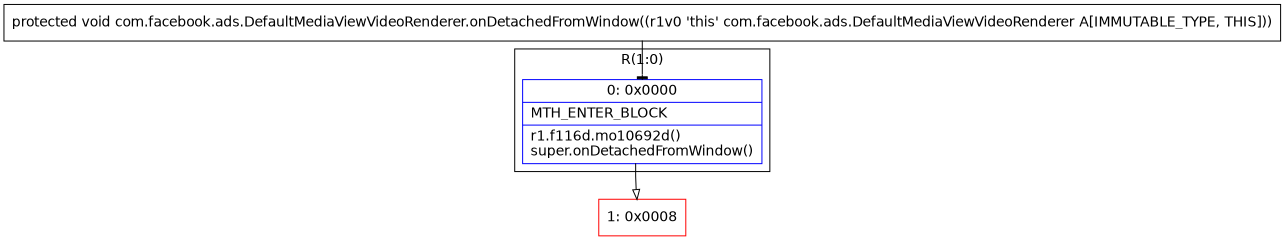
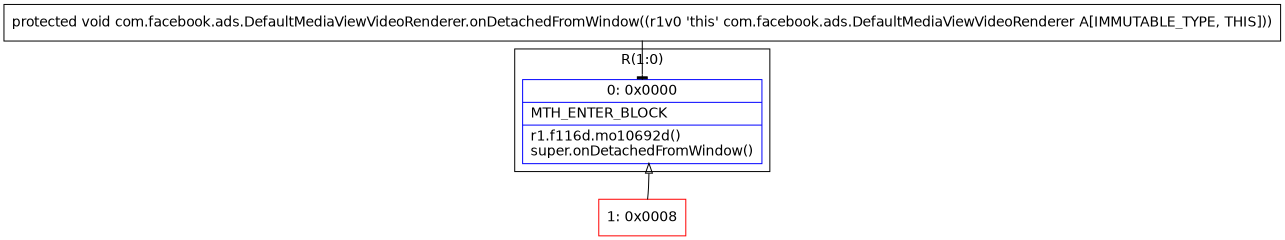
edge "0: 0x0000" -> "1: 0x0008": reversed
